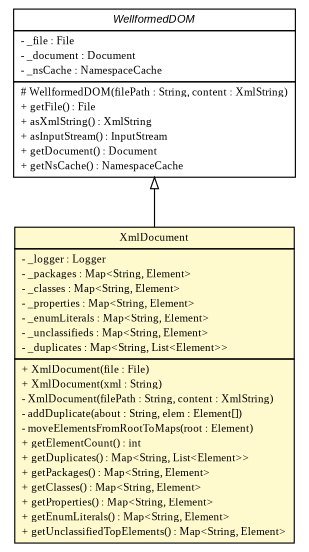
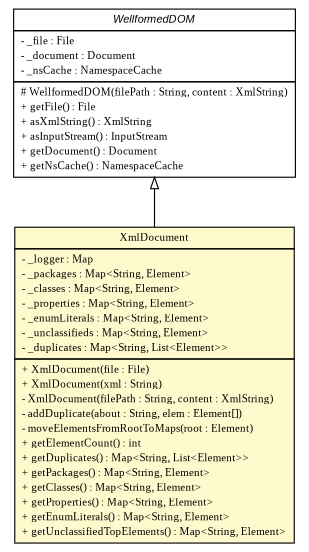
node "XmlDocument": text "- _logger : Logger" -> "- _logger : Map"
